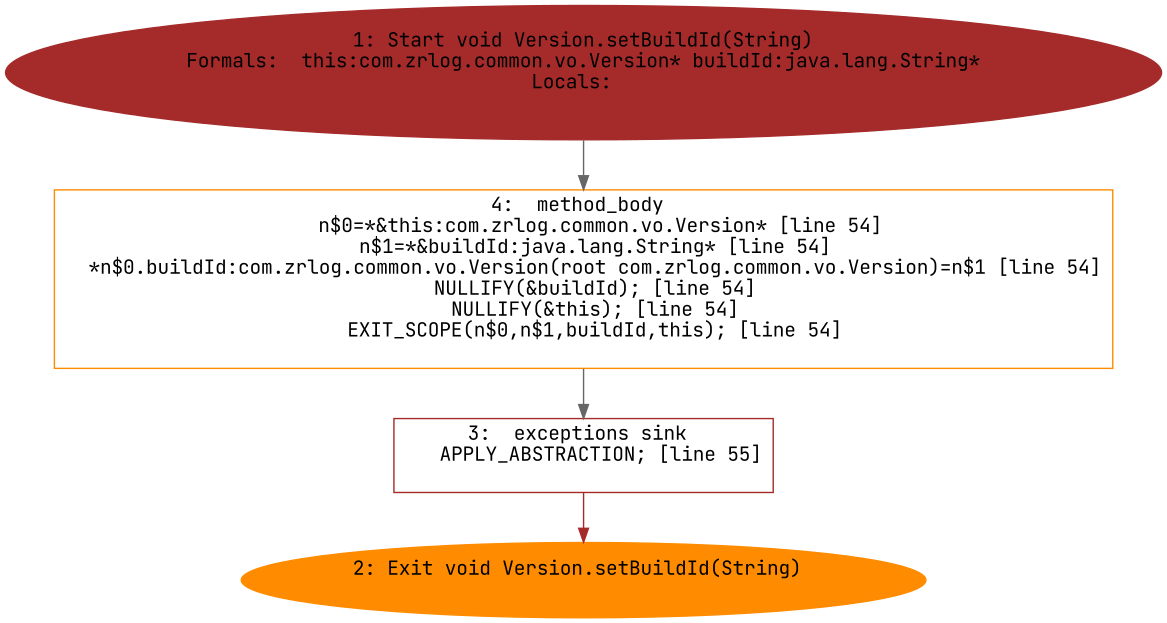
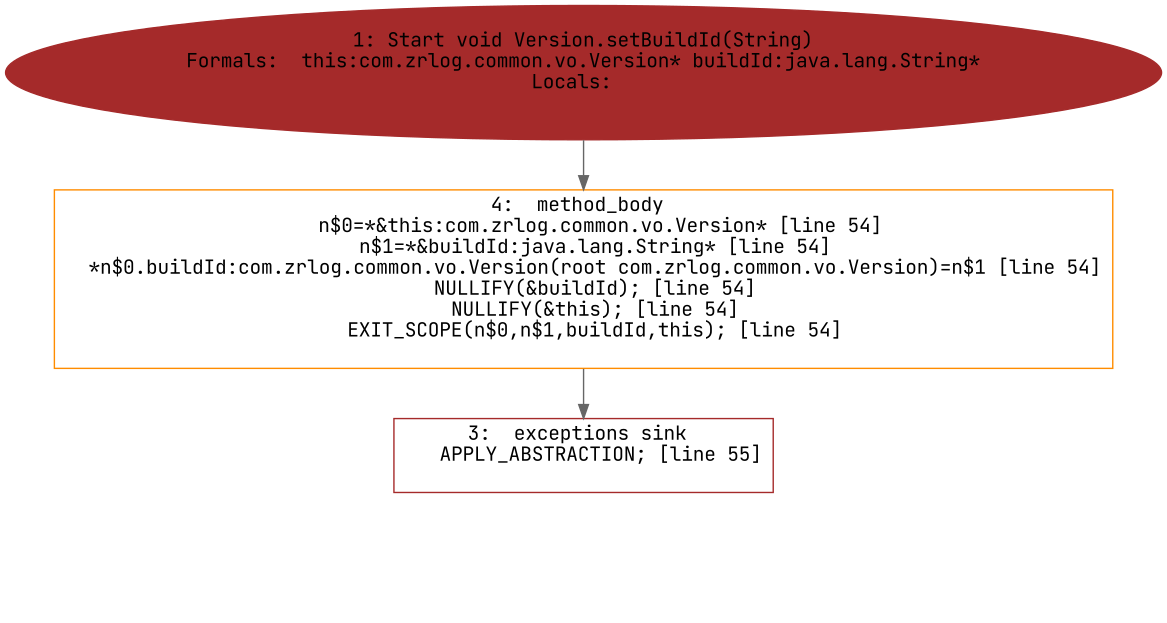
node "2: Exit void Version.setBuildId(String)": removed
